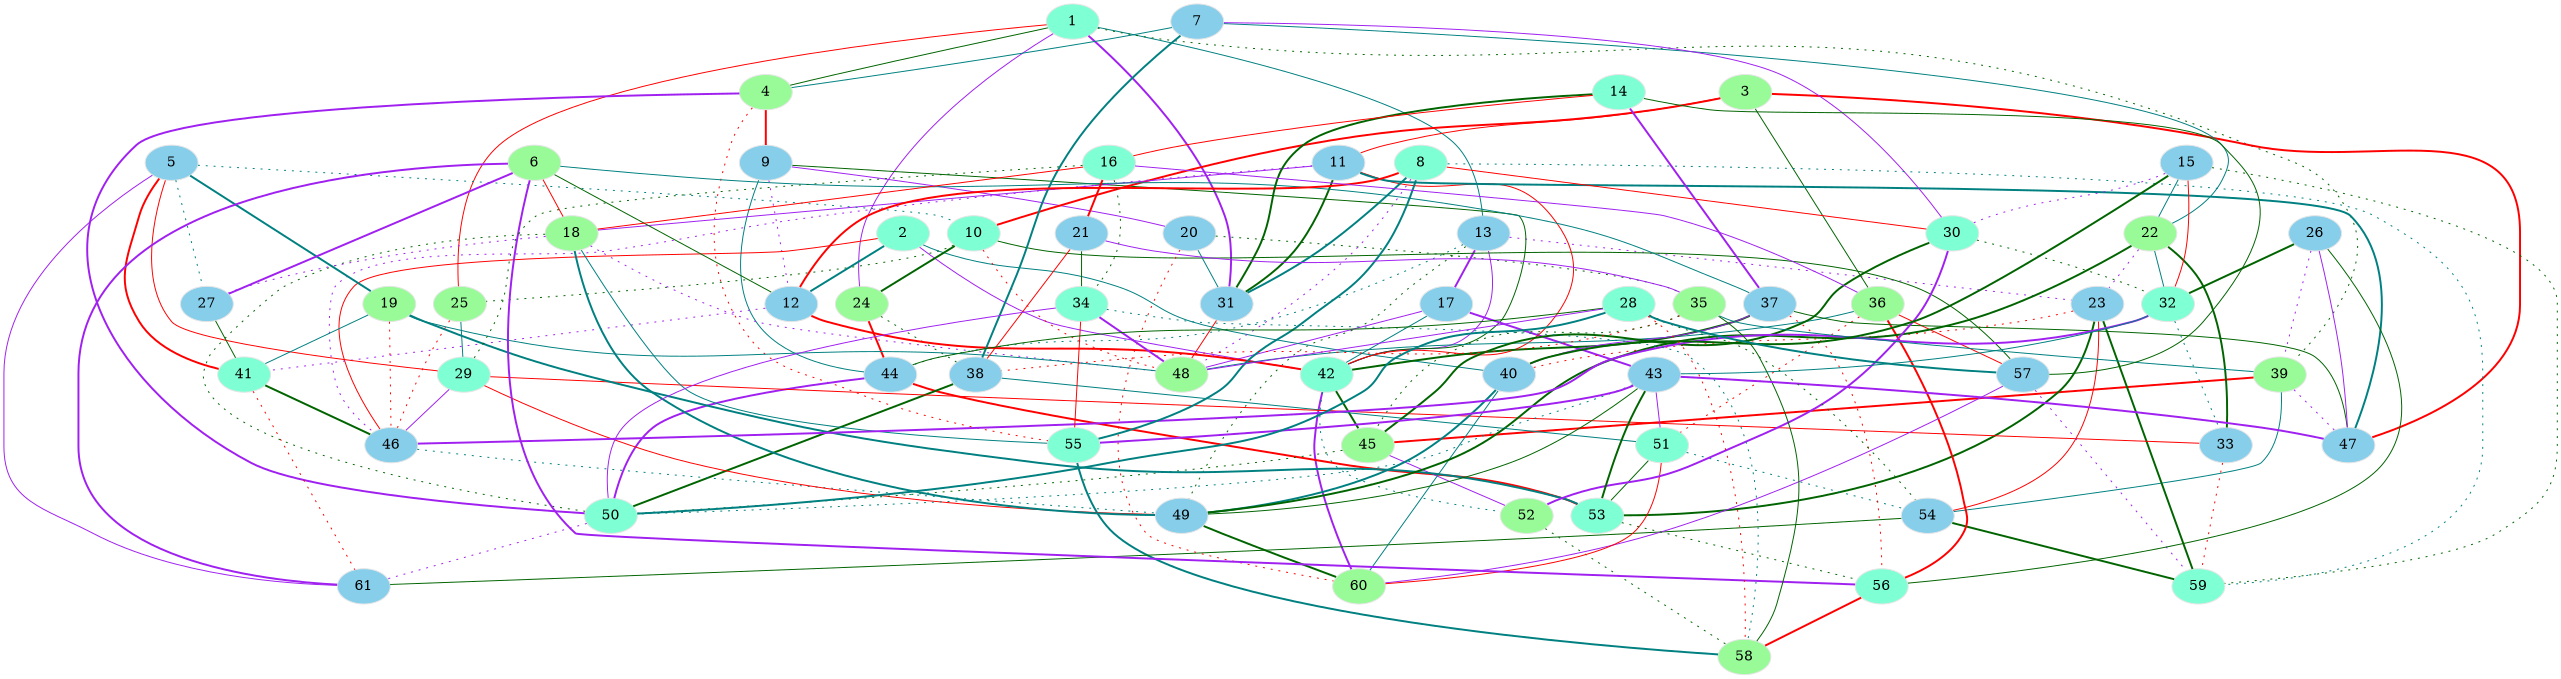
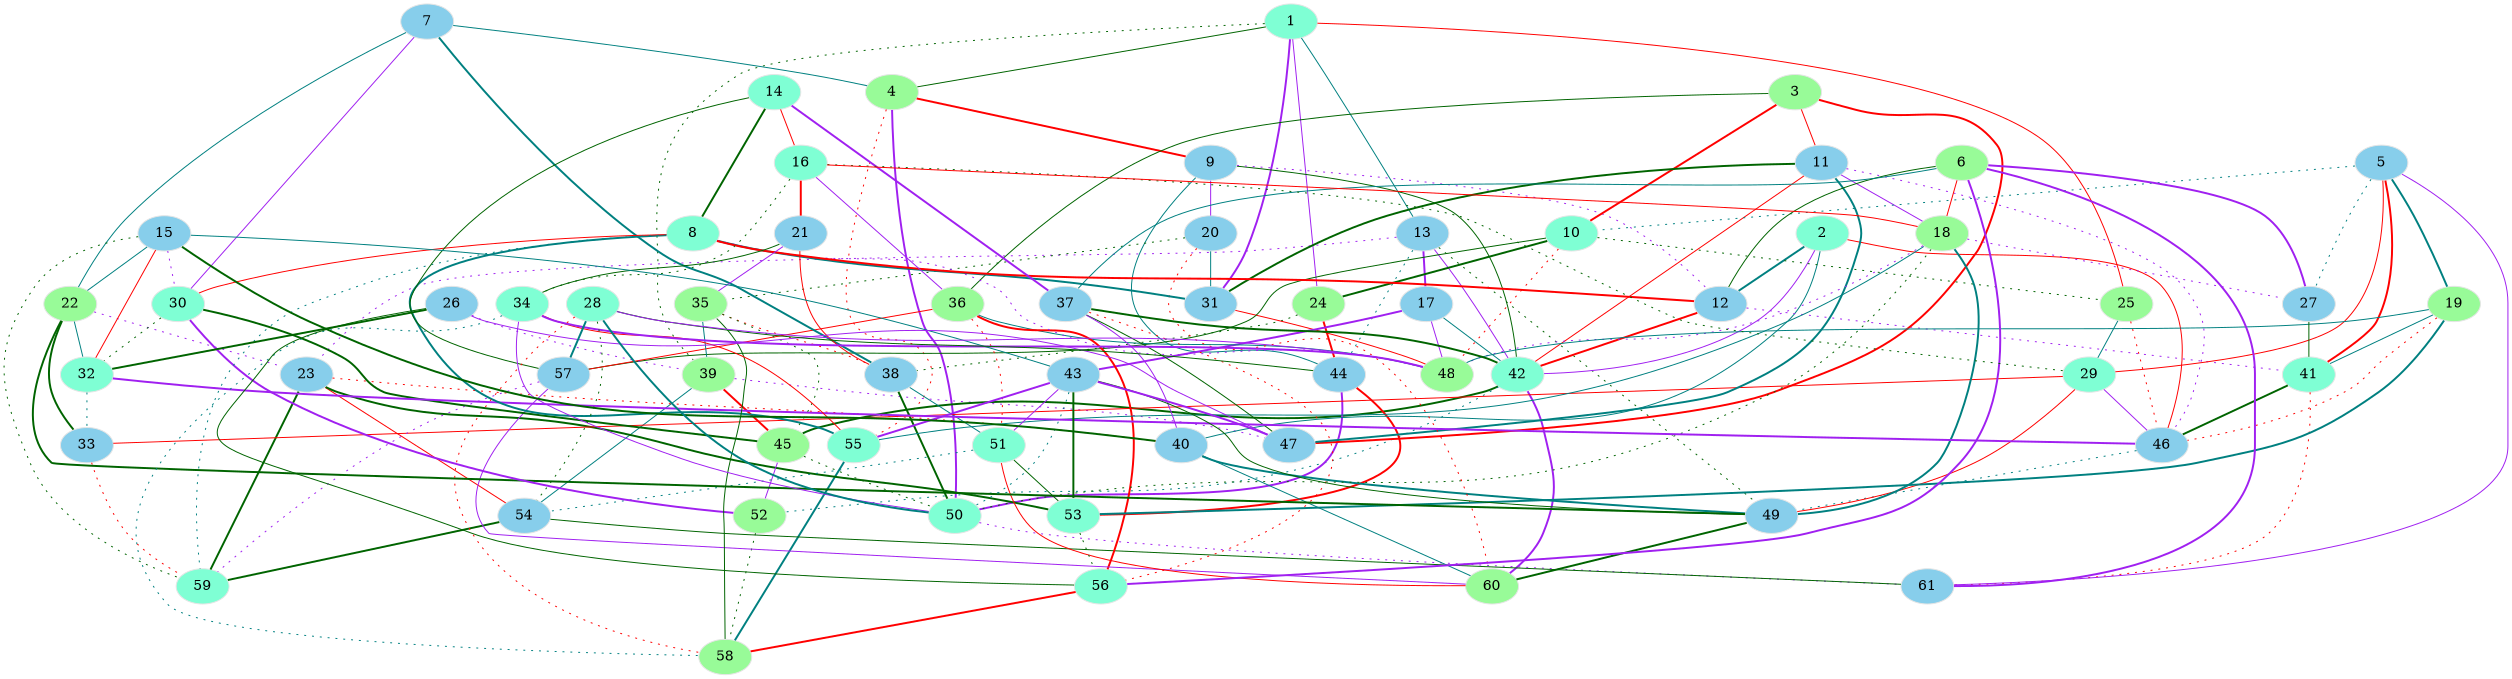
edge "14" -- "31": now "14" -- "8"
edge "32" -- "43": now "15" -- "43"
